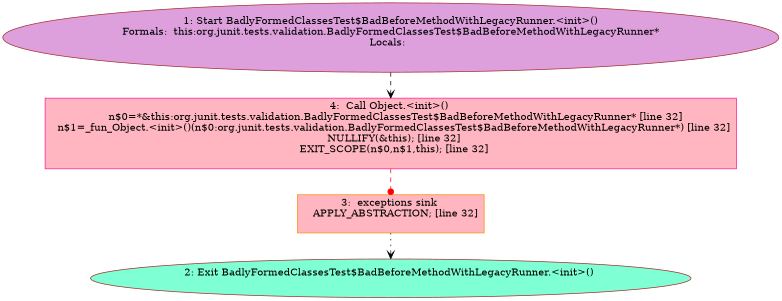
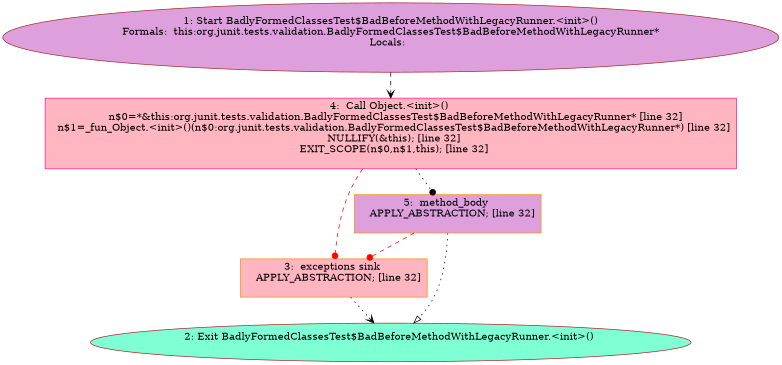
node "5:  method_body APPLY_ABSTRACTION; [line 32]": added
